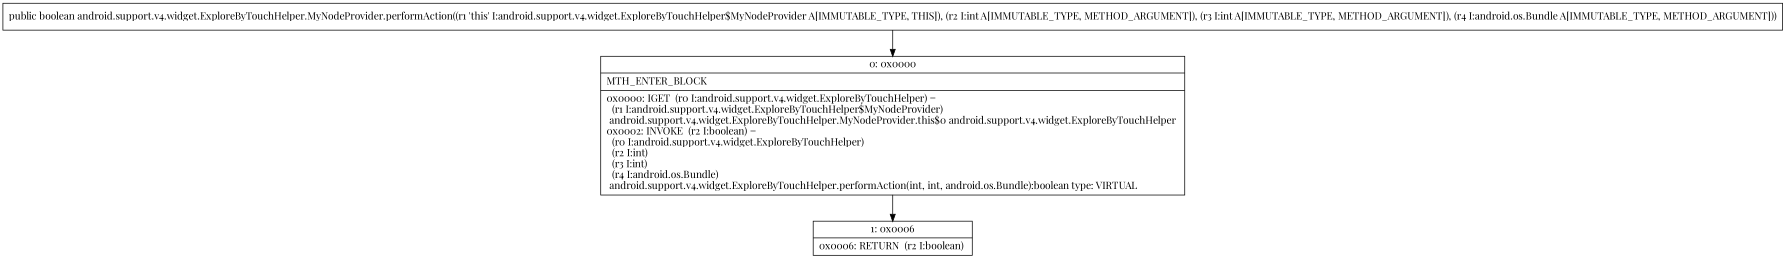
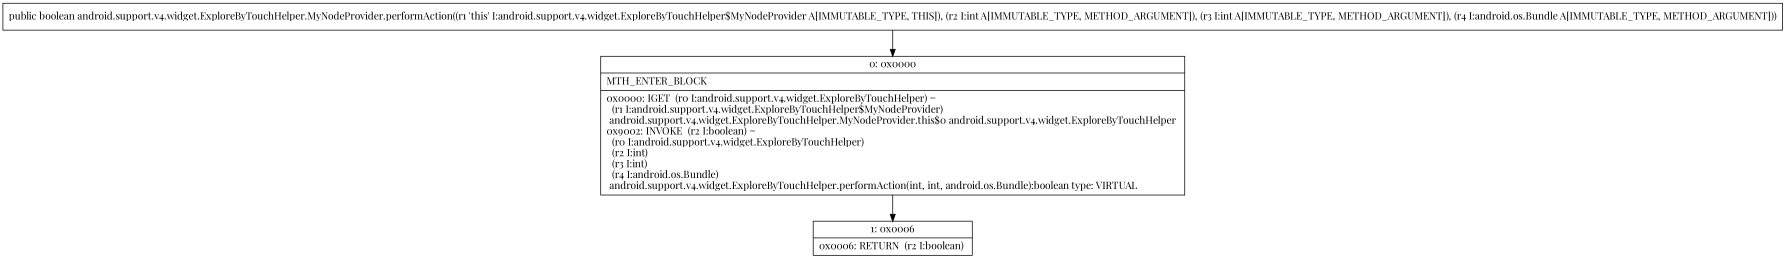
node "0: 0x0000": text "0x0002: INVOKE  (r2 I:boolean) =" -> "0x9002: INVOKE  (r2 I:boolean) ="
